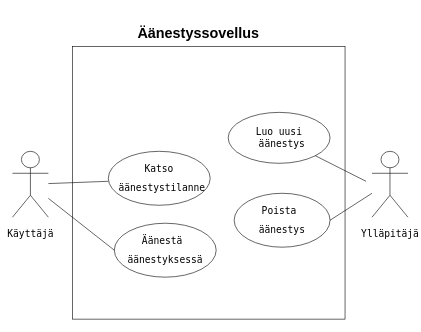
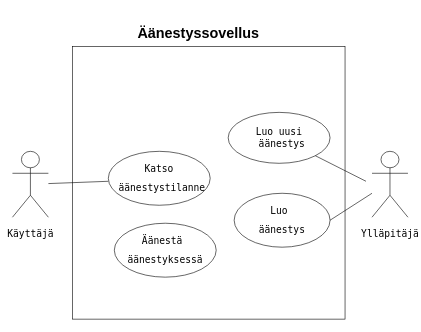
node "Poista äänestys": label "Poista äänestys" -> "Luo äänestys"
edge "Käyttäjä" -- "Äänestä äänestyksessä": removed
